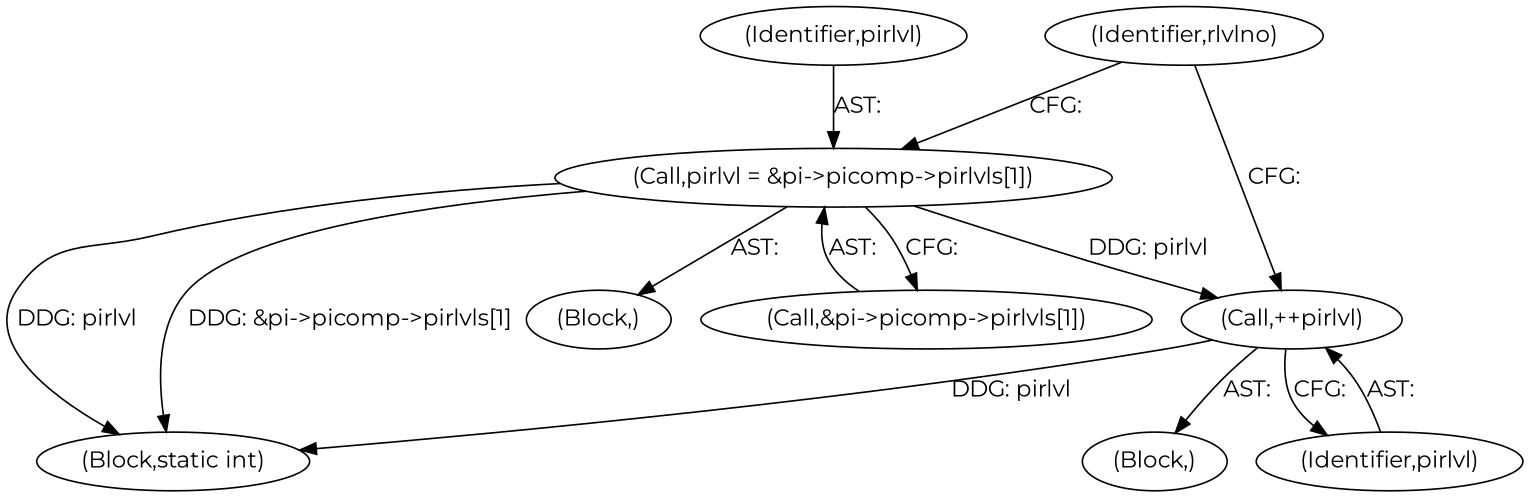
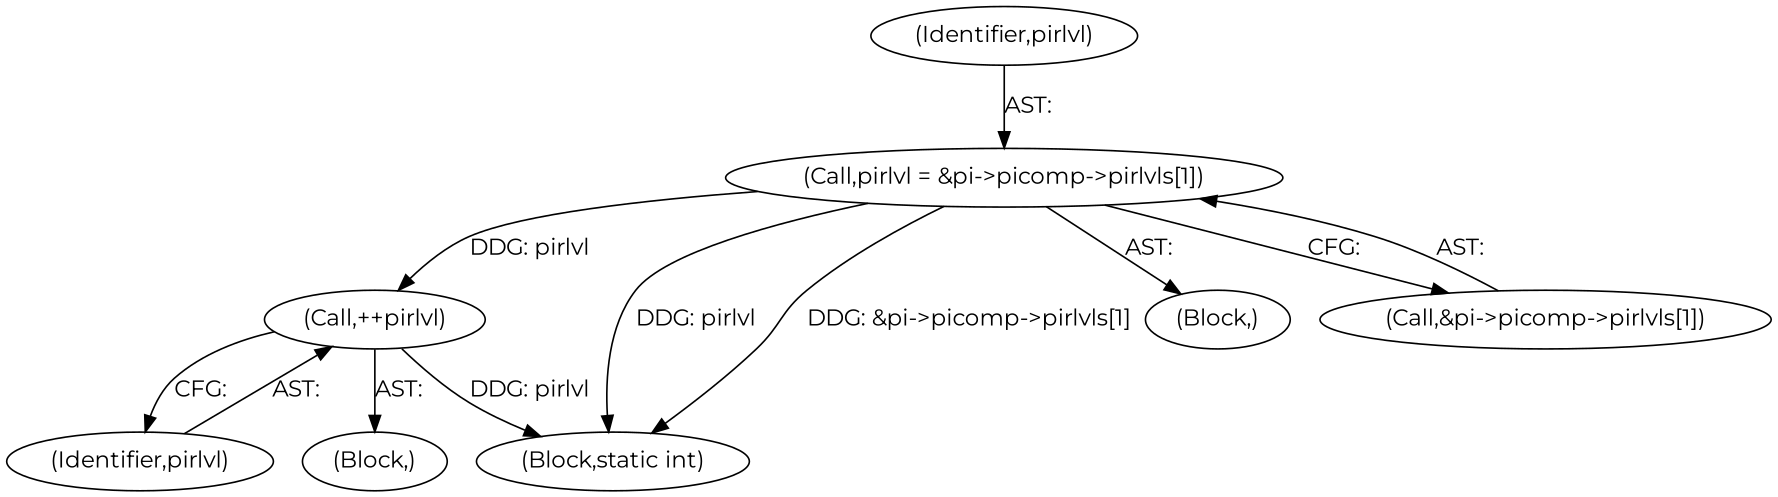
node "(Identifier,rlvlno)": removed
